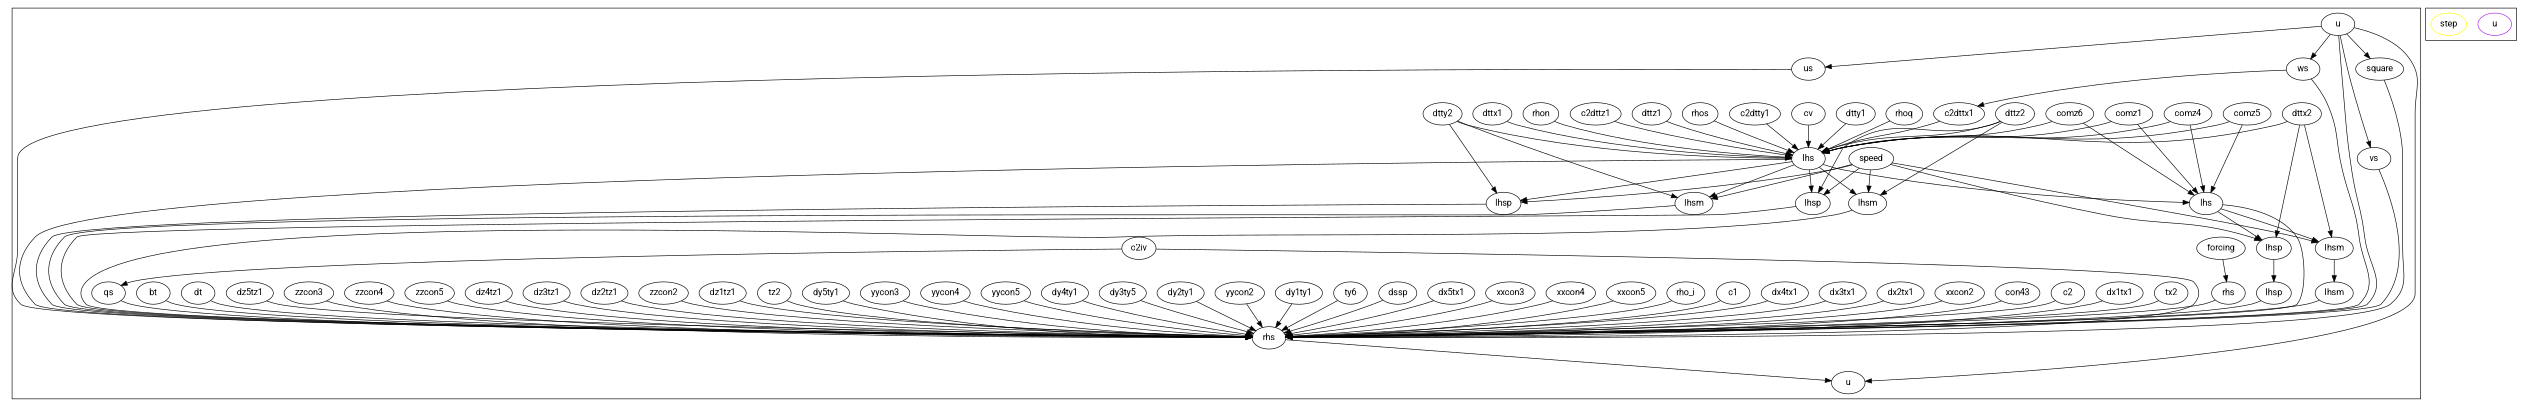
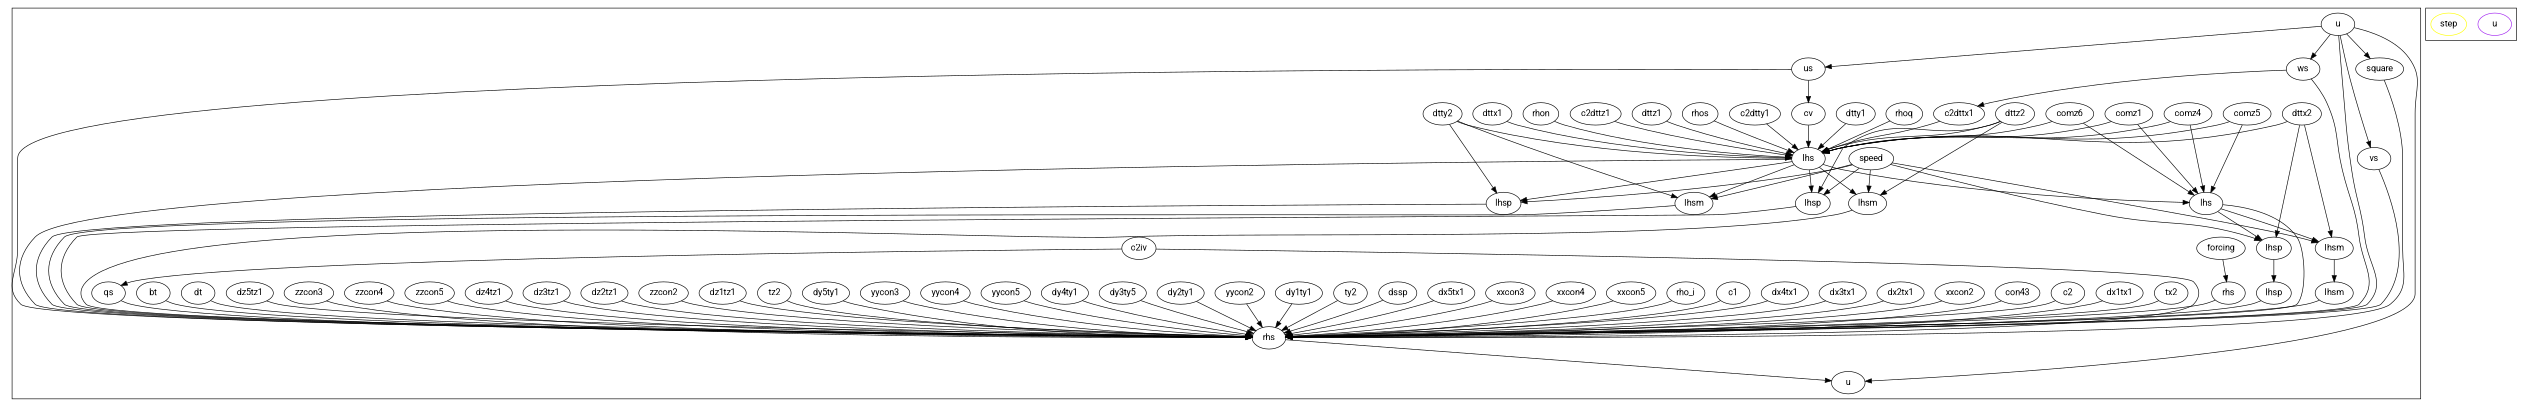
edge "us" -> "cv": added
node "ty6": label "ty6" -> "ty2"
